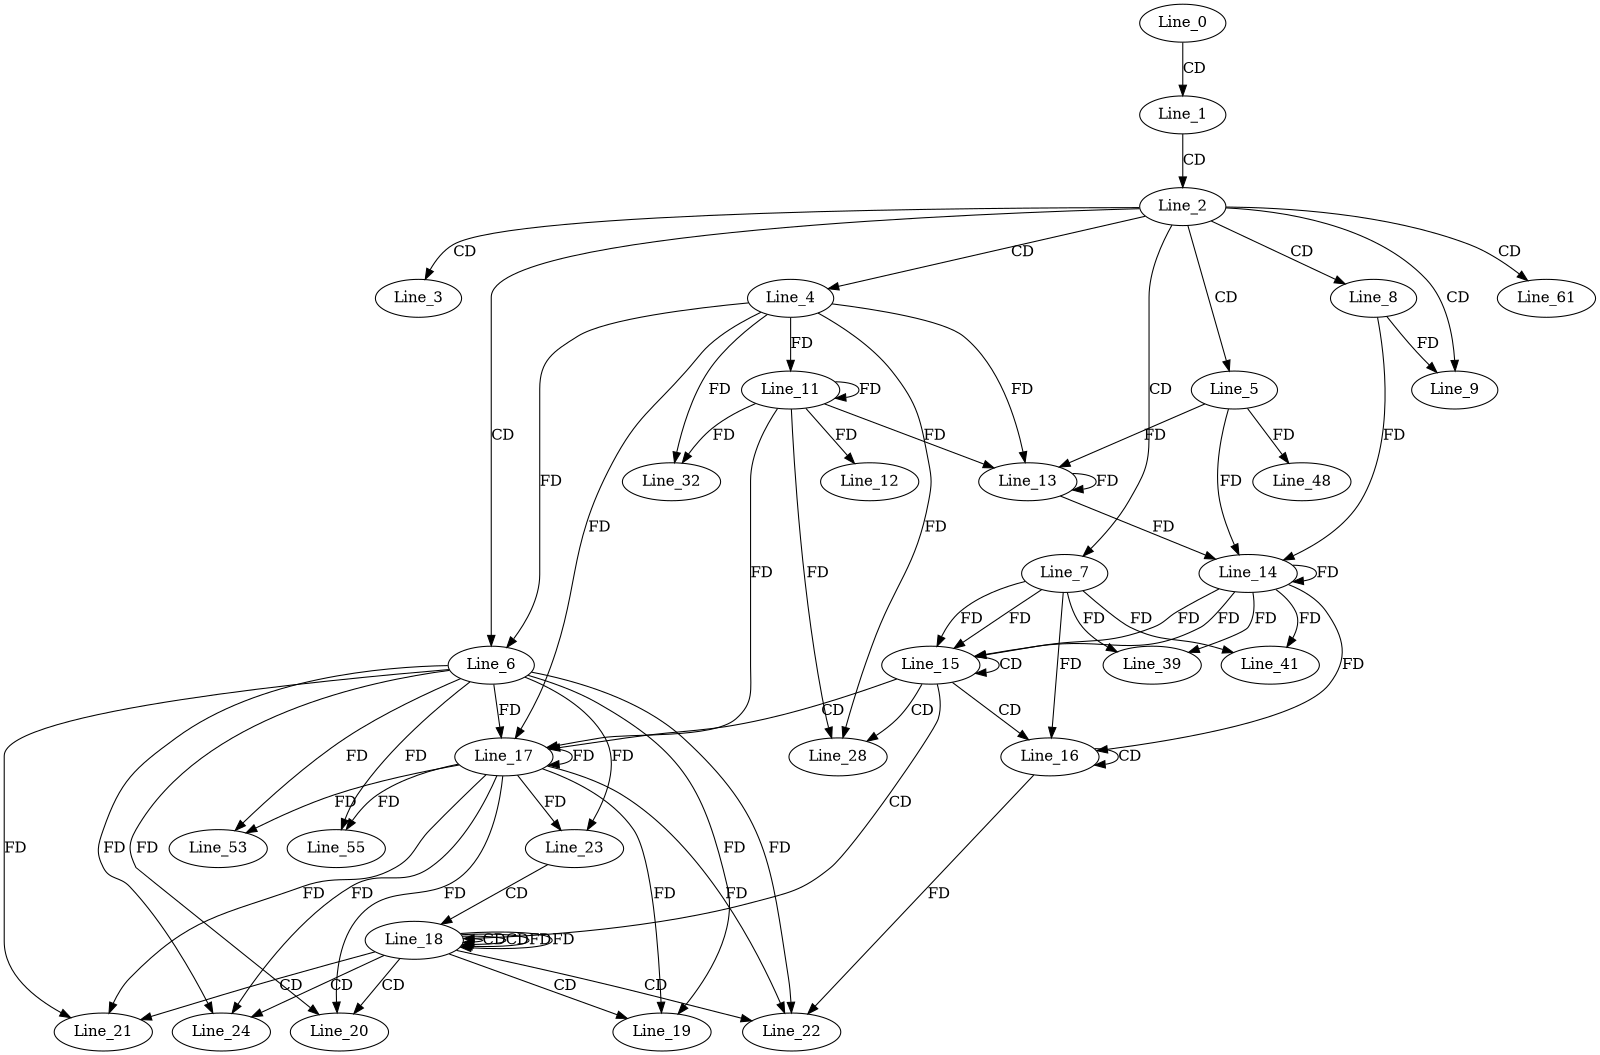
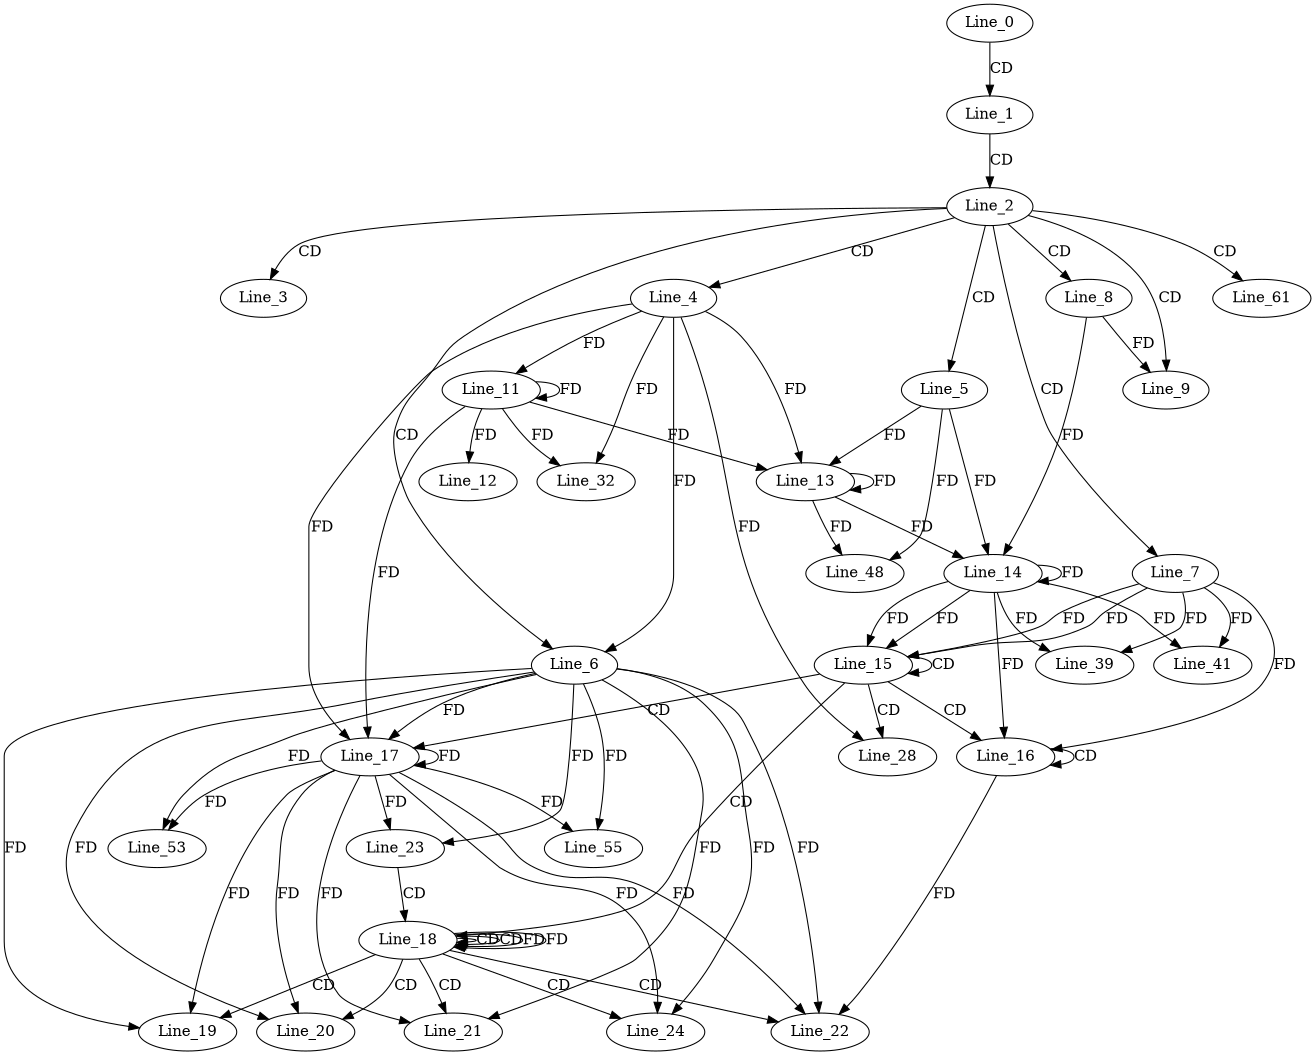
edge "Line_13" -> "Line_48": added, label "FD"
edge "Line_11" -> "Line_28": removed, label "FD"
